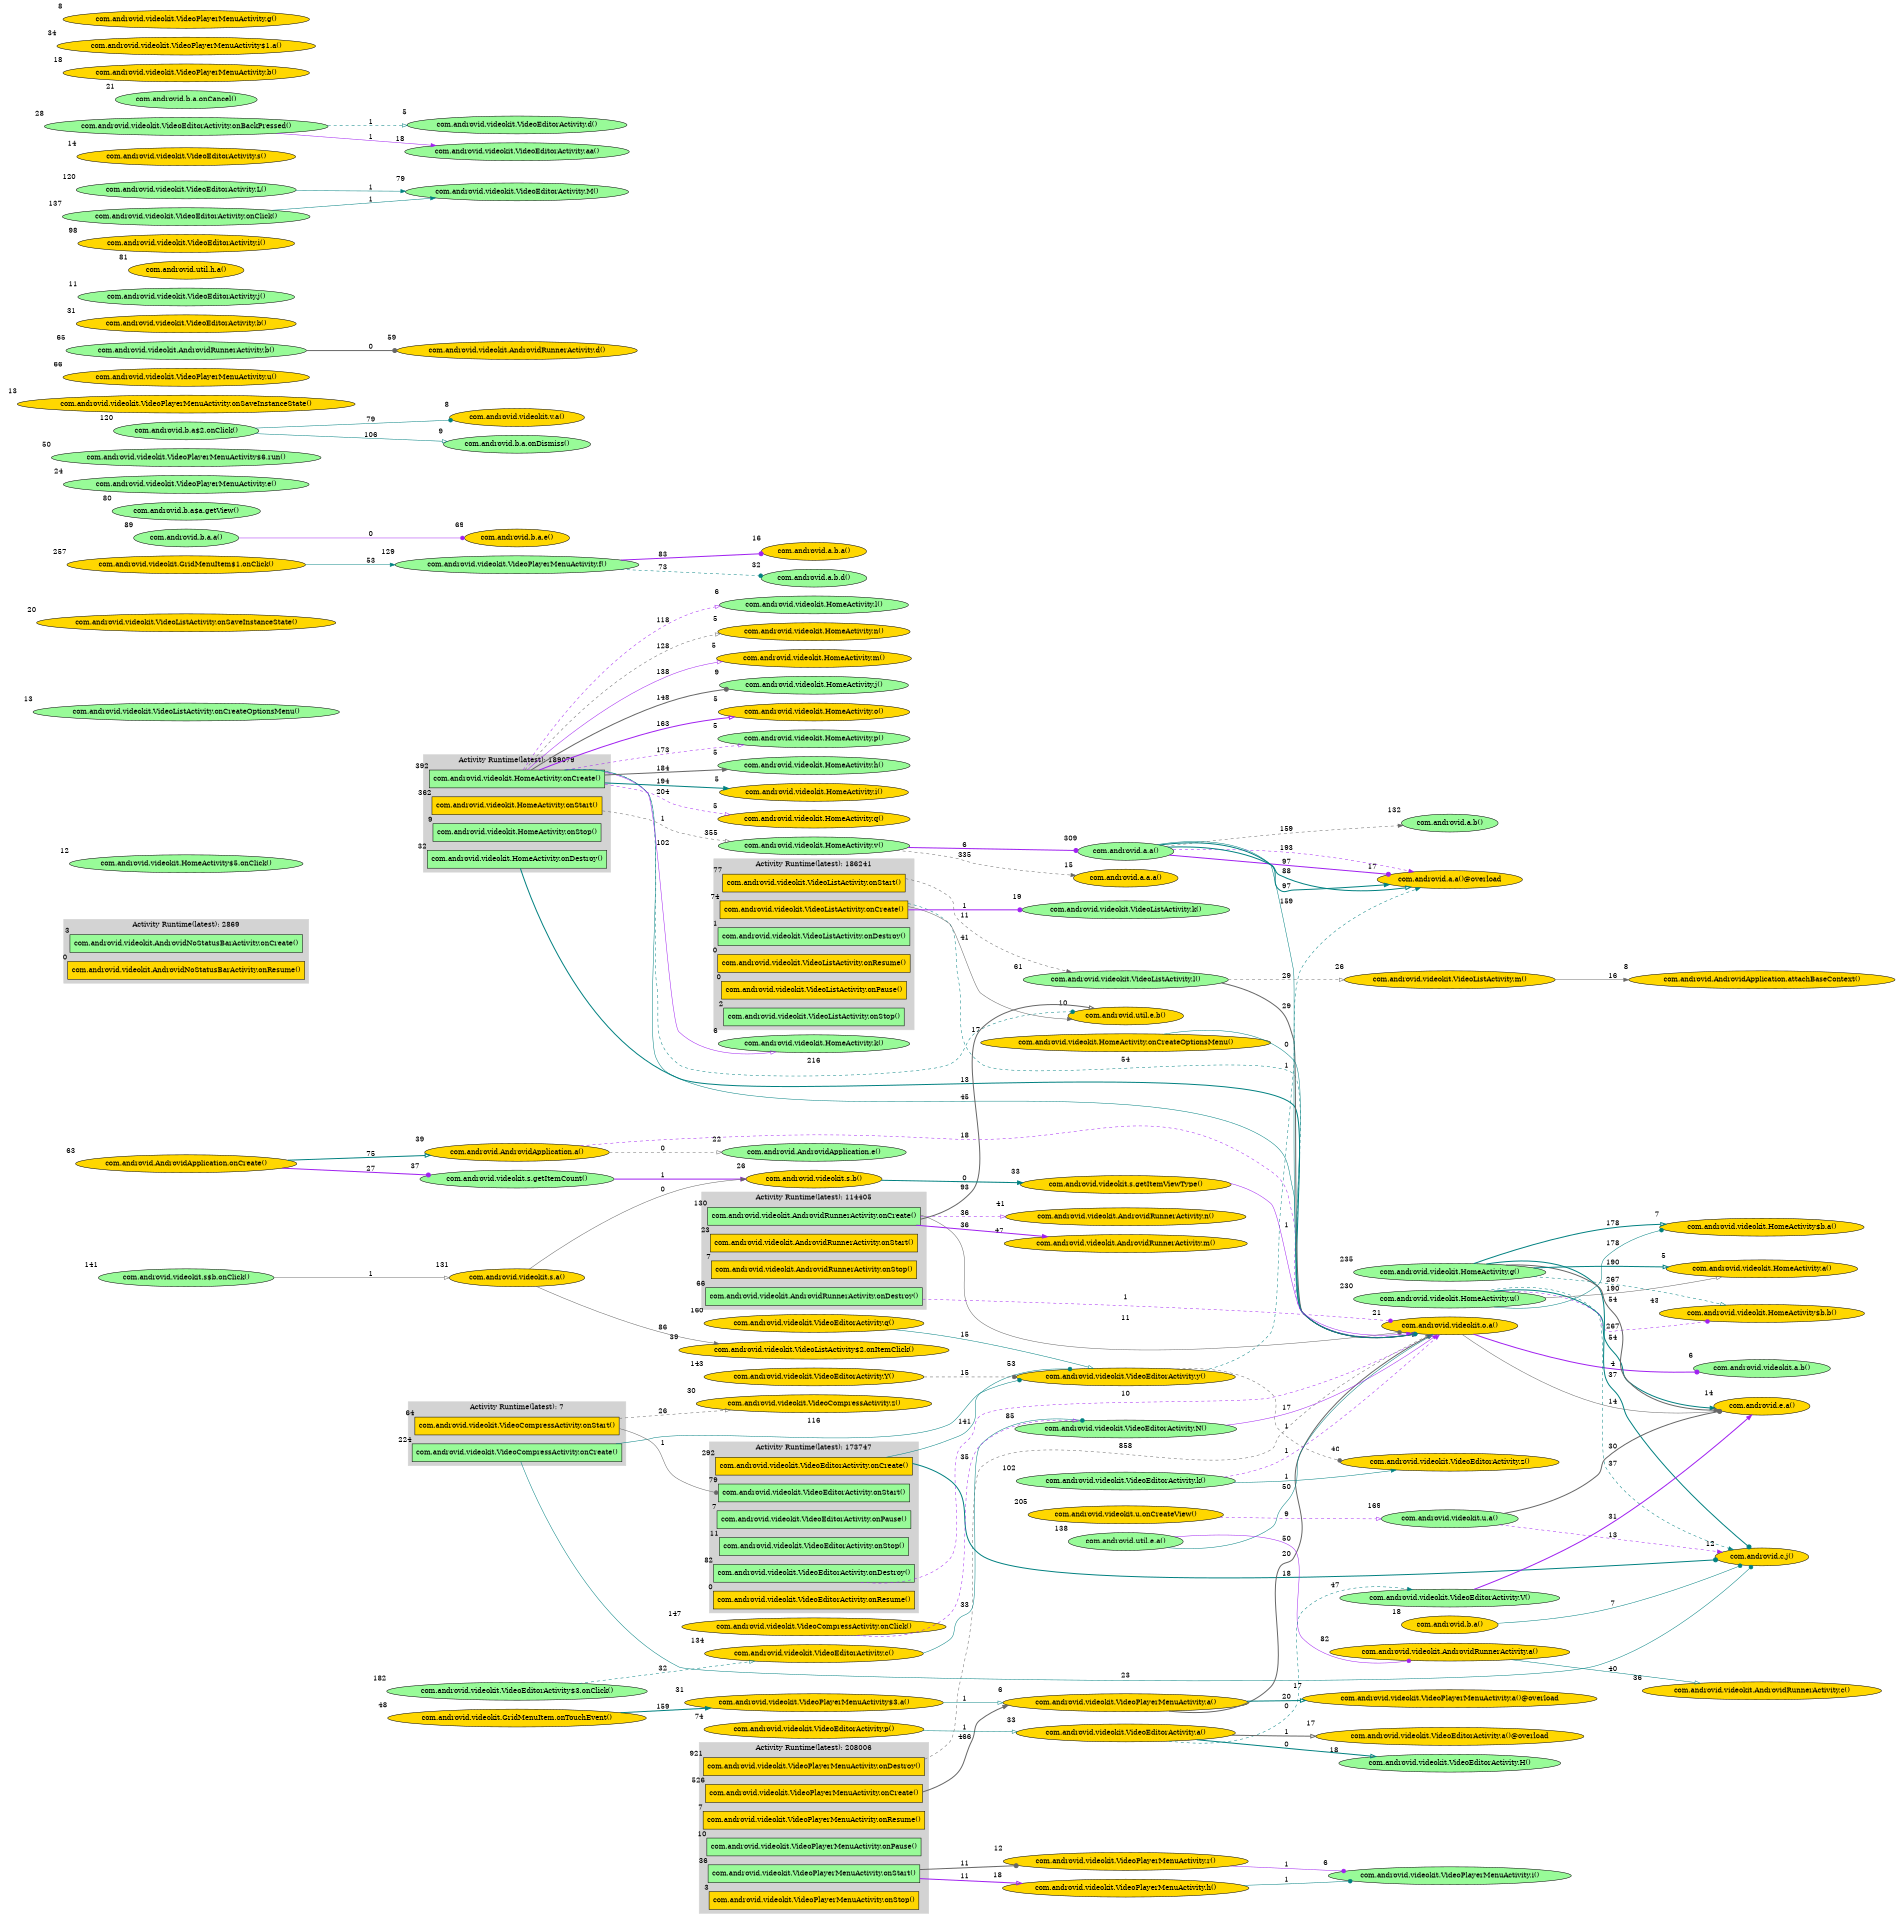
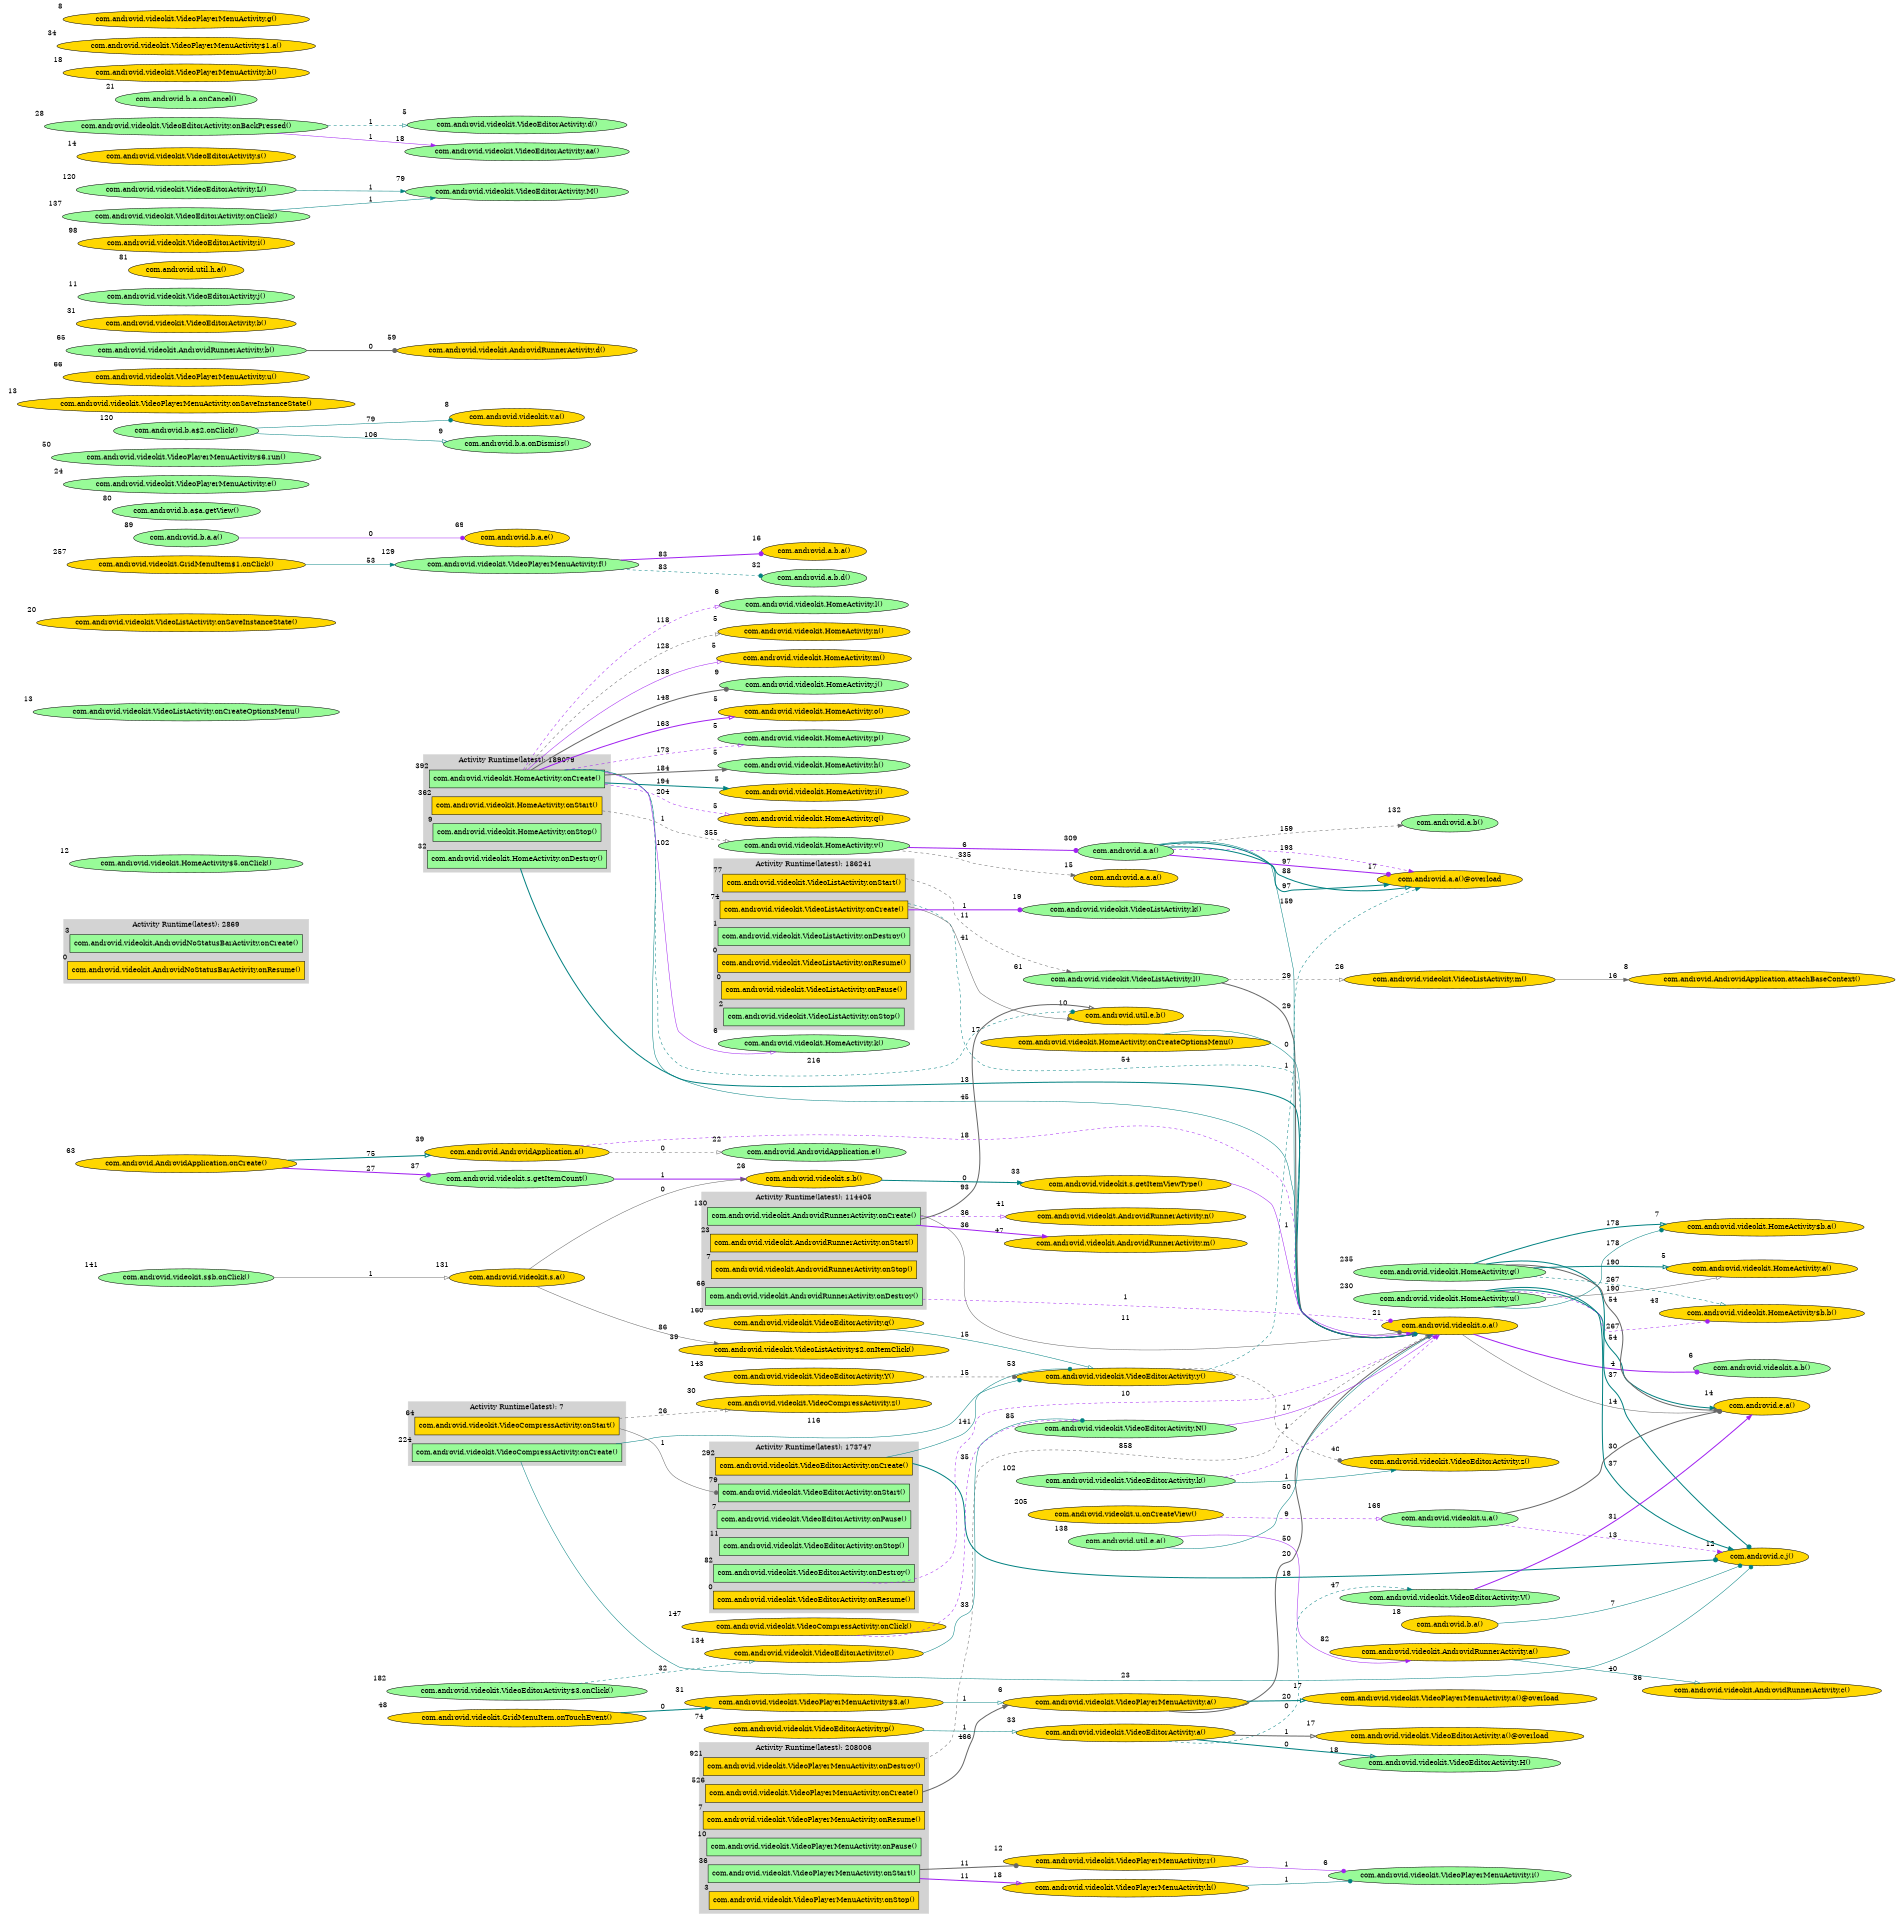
edge "com.androvid.videokit.VideoPlayerMenuActivity.f() 129" -> "com.androvid.a.b.d() 32": label "73" -> "83"
edge "com.androvid.videokit.HomeActivity.u() 230" -> "com.androvid.c.j() 12": style dashed -> bold
edge "com.androvid.util.e.a() 138" -> "com.androvid.videokit.AndrovidRunnerActivity.a() 82": arrowhead dot -> normal
edge "com.androvid.videokit.GridMenuItem.onTouchEvent() 48" -> "com.androvid.videokit.VideoPlayerMenuActivity$3.a() 31": label "159" -> "0"
